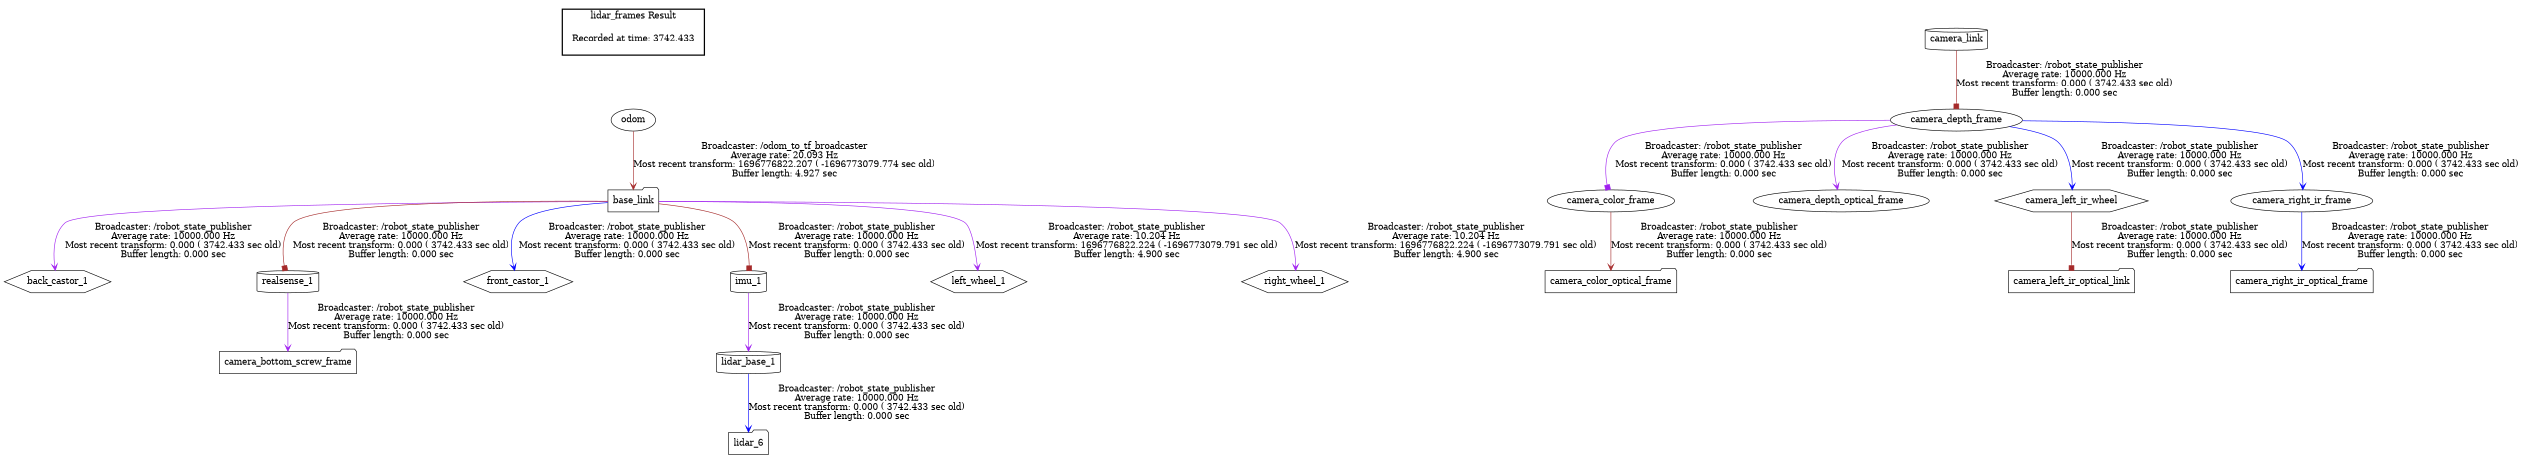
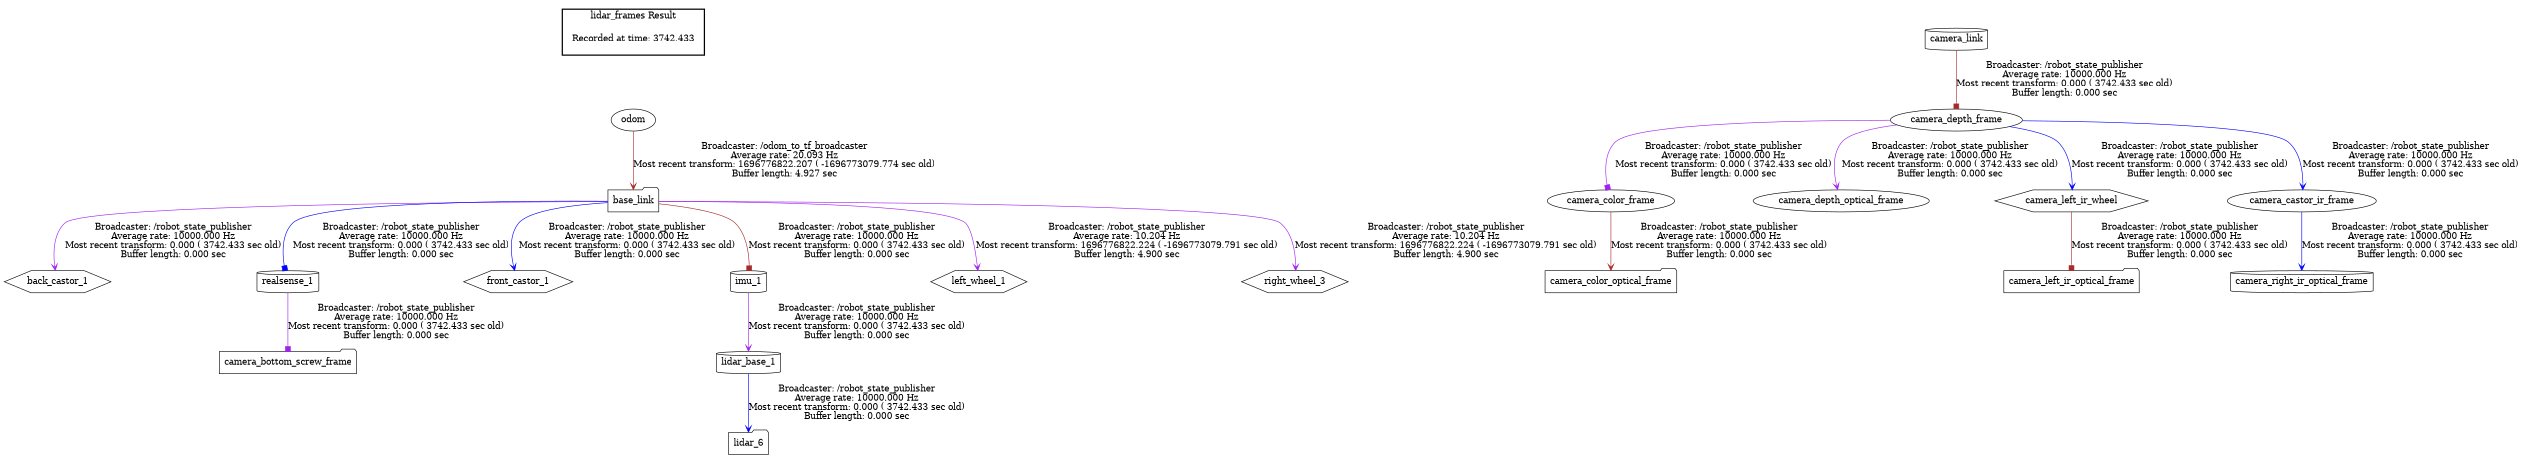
node "camera_right_ir_frame": label "camera_right_ir_frame" -> "camera_castor_ir_frame"
edge "base_link" -> "realsense_1": color brown -> blue
node "right_wheel_1": label "right_wheel_1" -> "right_wheel_3"
node "camera_left_ir_optical_link": label "camera_left_ir_optical_link" -> "camera_left_ir_optical_frame"
node "camera_right_ir_optical_frame": shape folder -> cylinder
edge "realsense_1" -> "camera_bottom_screw_frame": arrowhead vee -> box
